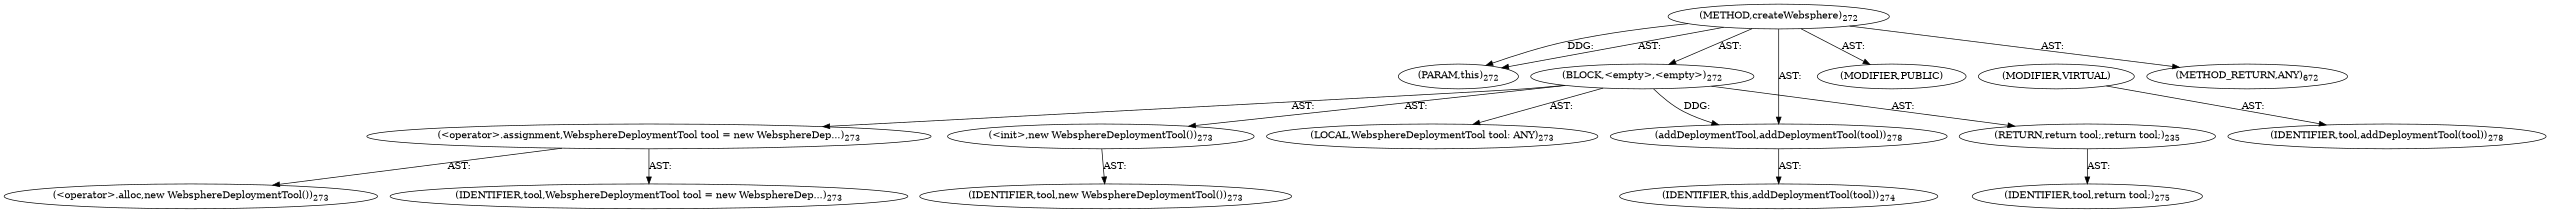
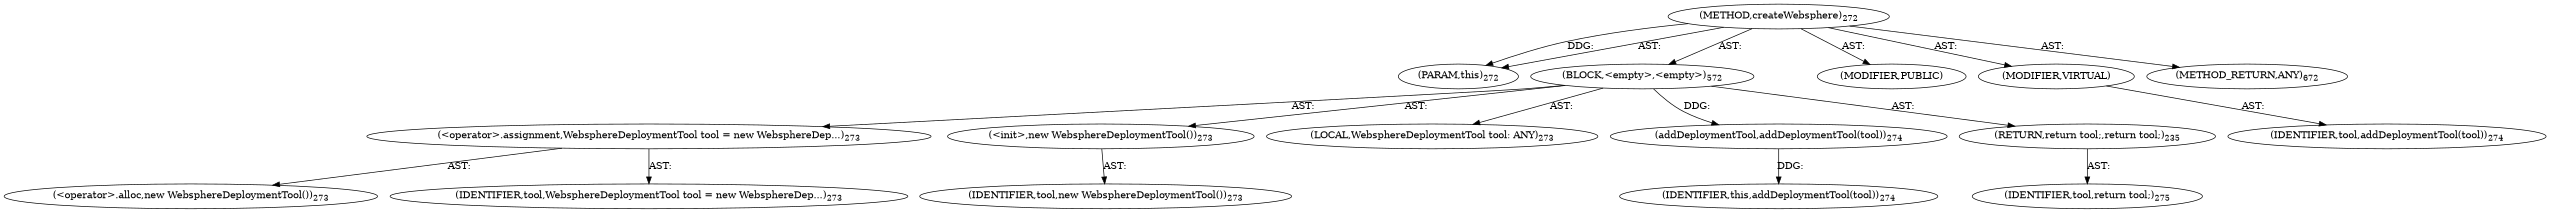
edge "(METHOD,createWebsphere)" -> "(addDeploymentTool,addDeploymentTool(tool))": now "(METHOD,createWebsphere)" -> "(MODIFIER,VIRTUAL)"
node "(BLOCK,<empty>,<empty>)": text "272" -> "572"
node "(addDeploymentTool,addDeploymentTool(tool))": text "278" -> "274"
node "(IDENTIFIER,tool,addDeploymentTool(tool))": text "278" -> "274"
edge "(addDeploymentTool,addDeploymentTool(tool))" -> "(IDENTIFIER,this,addDeploymentTool(tool))": label "AST: " -> "DDG: "
